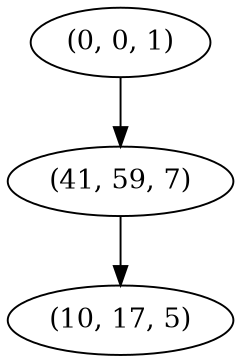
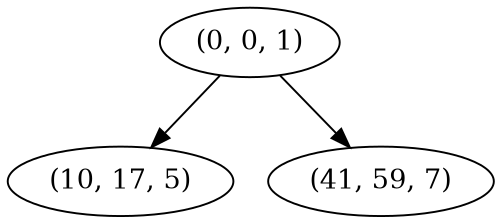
edge "(41, 59, 7)" -> "(10, 17, 5)": now "(0, 0, 1)" -> "(10, 17, 5)"
